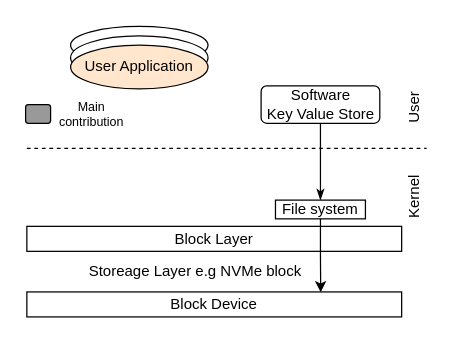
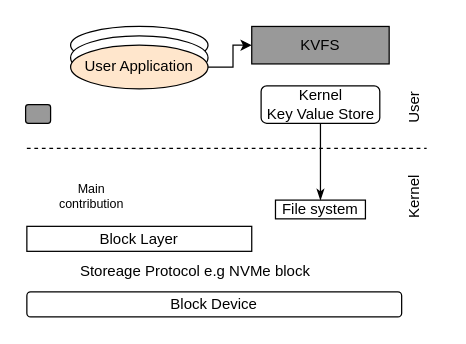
node "KVFS": added
edge "User Application" -> "KVFS": added
node "Software Key Value Store": label "Software Key Value Store" -> "Kernel Key Value Store"
node "Main contribution": moved (91, 114) -> (91, 195)
node "Block Layer": size 375x25 -> 225x25
edge "File system" -> "Block Device": removed
node "Storeage Layer e.g NVMe block": label "Storeage Layer e.g NVMe block" -> "Storeage Protocol e.g NVMe block"
node "Block Device": shape rectangle -> rounded rectangle
